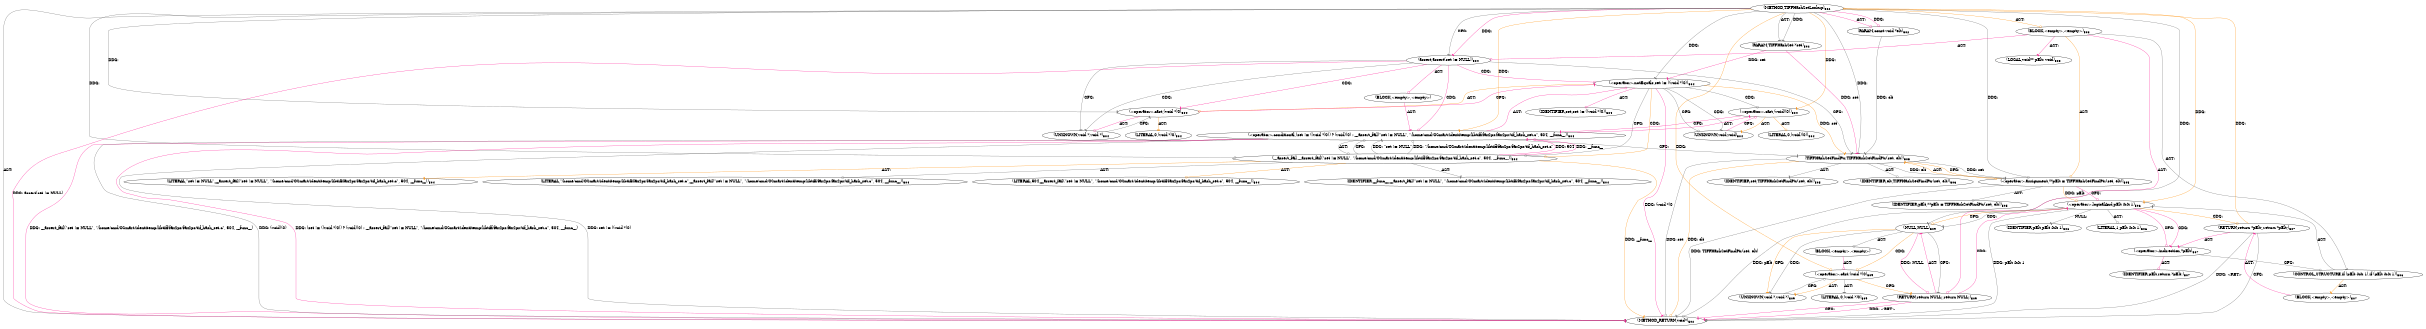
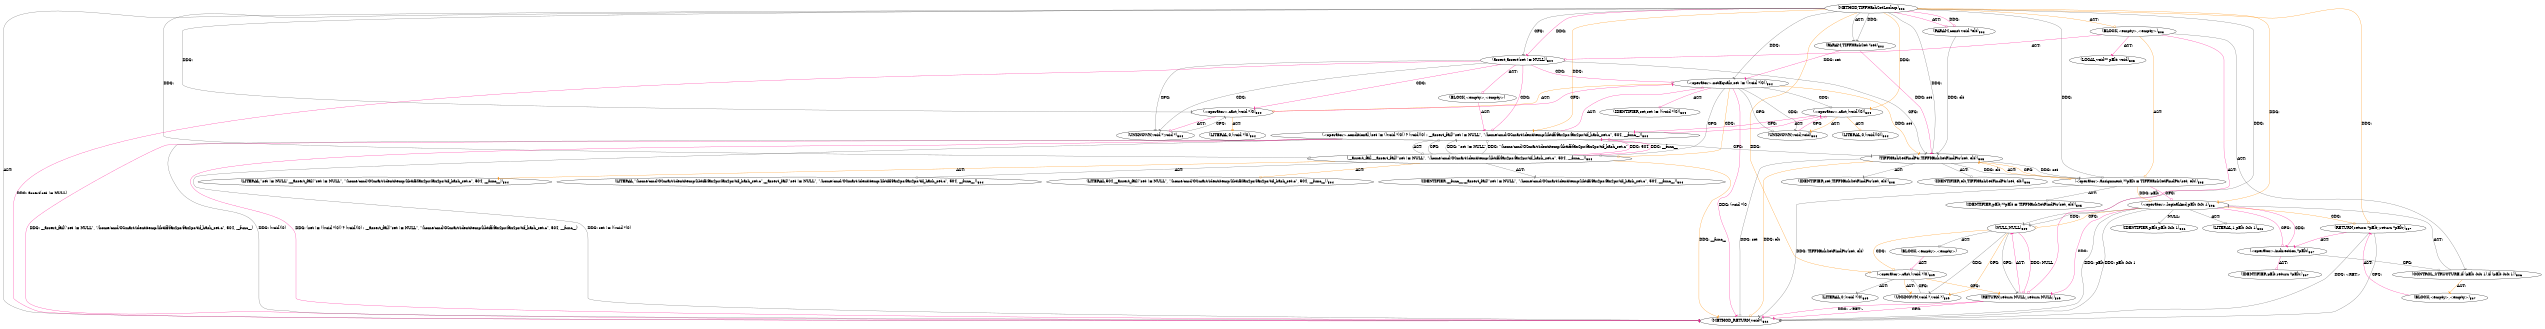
edge "(RETURN,return *pElt;,return *pElt;)" -> "(METHOD,TIFFHashSetLookup)": reversed
edge "(RETURN,return NULL;,return NULL;)" -> "(<operator>.logicalAnd,pElt && 1)": reversed
